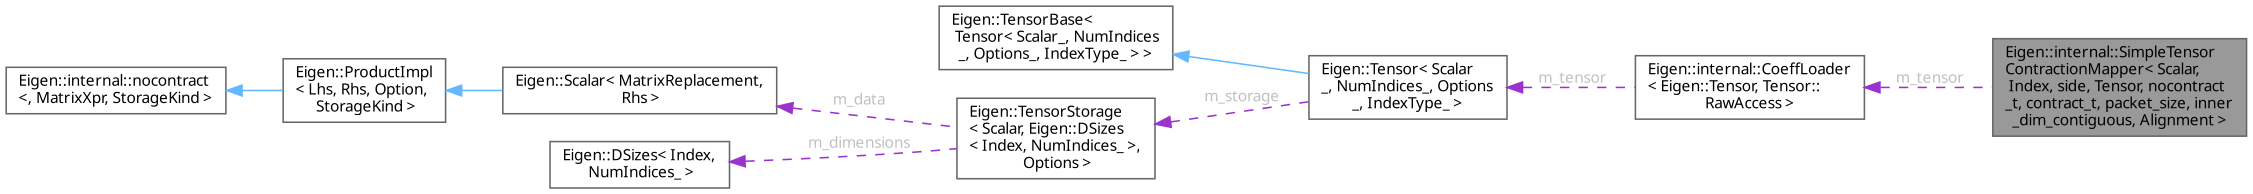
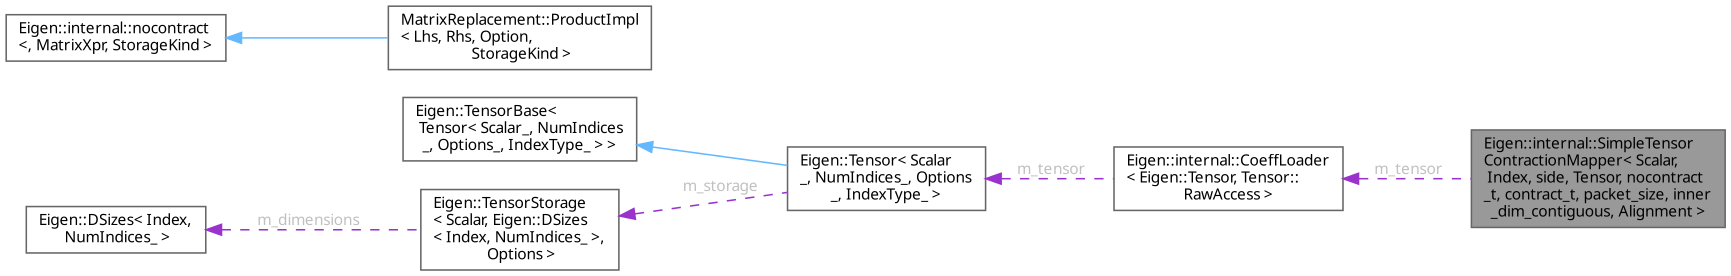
node "Eigen::ProductImpl < Lhs, Rhs, Option, StorageKind >": label "Eigen::ProductImpl < Lhs, Rhs, Option, StorageKind >" -> "MatrixReplacement::ProductImpl < Lhs, Rhs, Option, StorageKind >"
node "Eigen::Scalar< MatrixReplacement, Rhs >": removed
